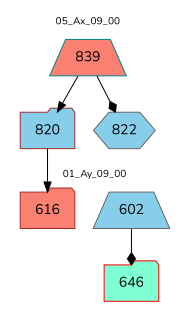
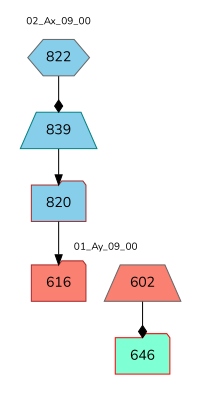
cluster "05_Ax_09_00": label "05_Ax_09_00" -> "02_Ax_09_00"
node "839": fillcolor salmon -> skyblue
edge "839" -> "822": reversed
node "602": fillcolor skyblue -> salmon
